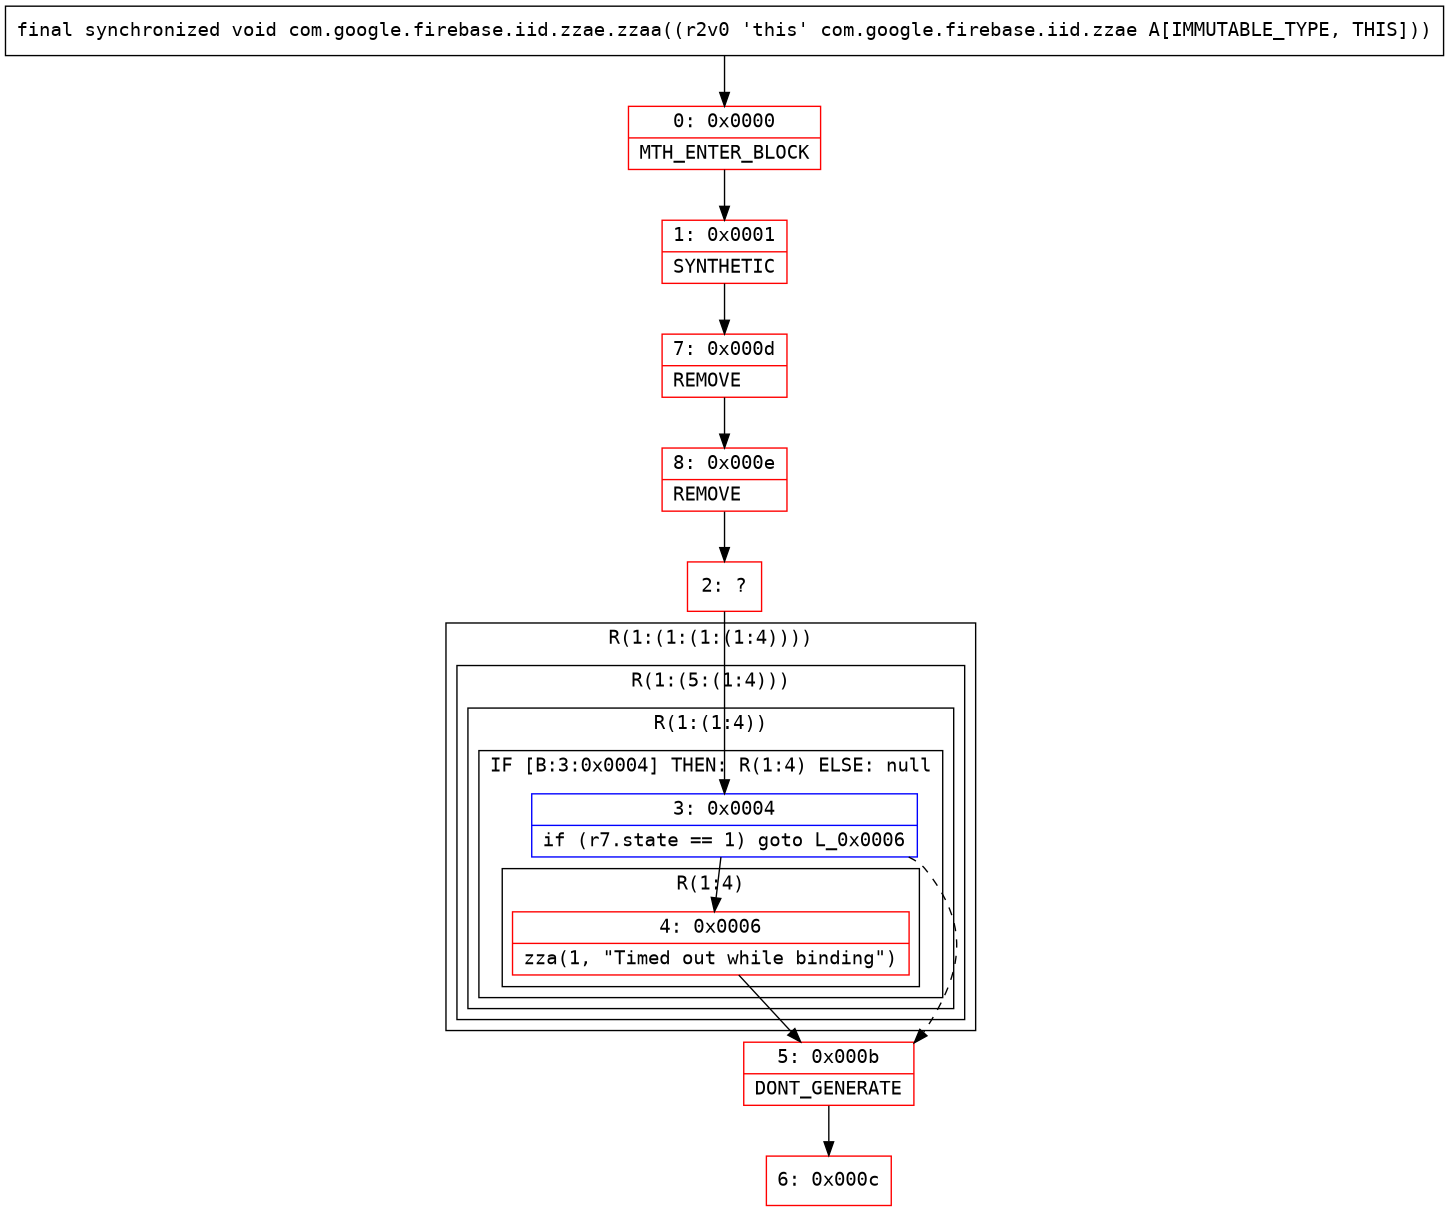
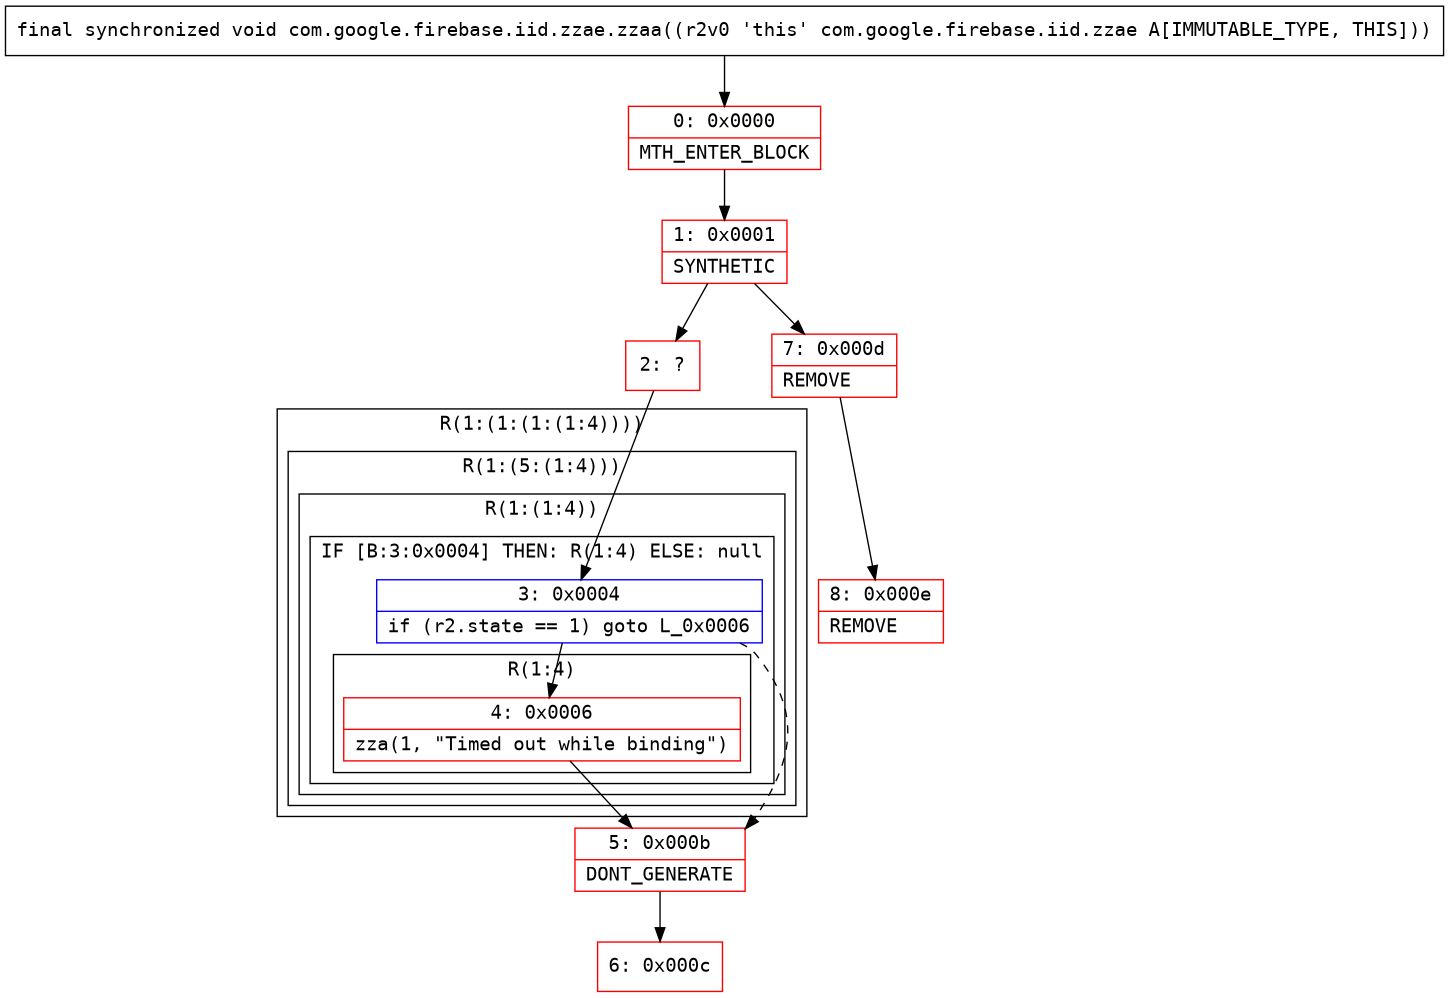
edge "8: 0x000e" -> "2: ?": now "1: 0x0001" -> "2: ?"
node "3: 0x0004": text "if (r7.state == 1) goto L_0x0006" -> "if (r2.state == 1) goto L_0x0006"
